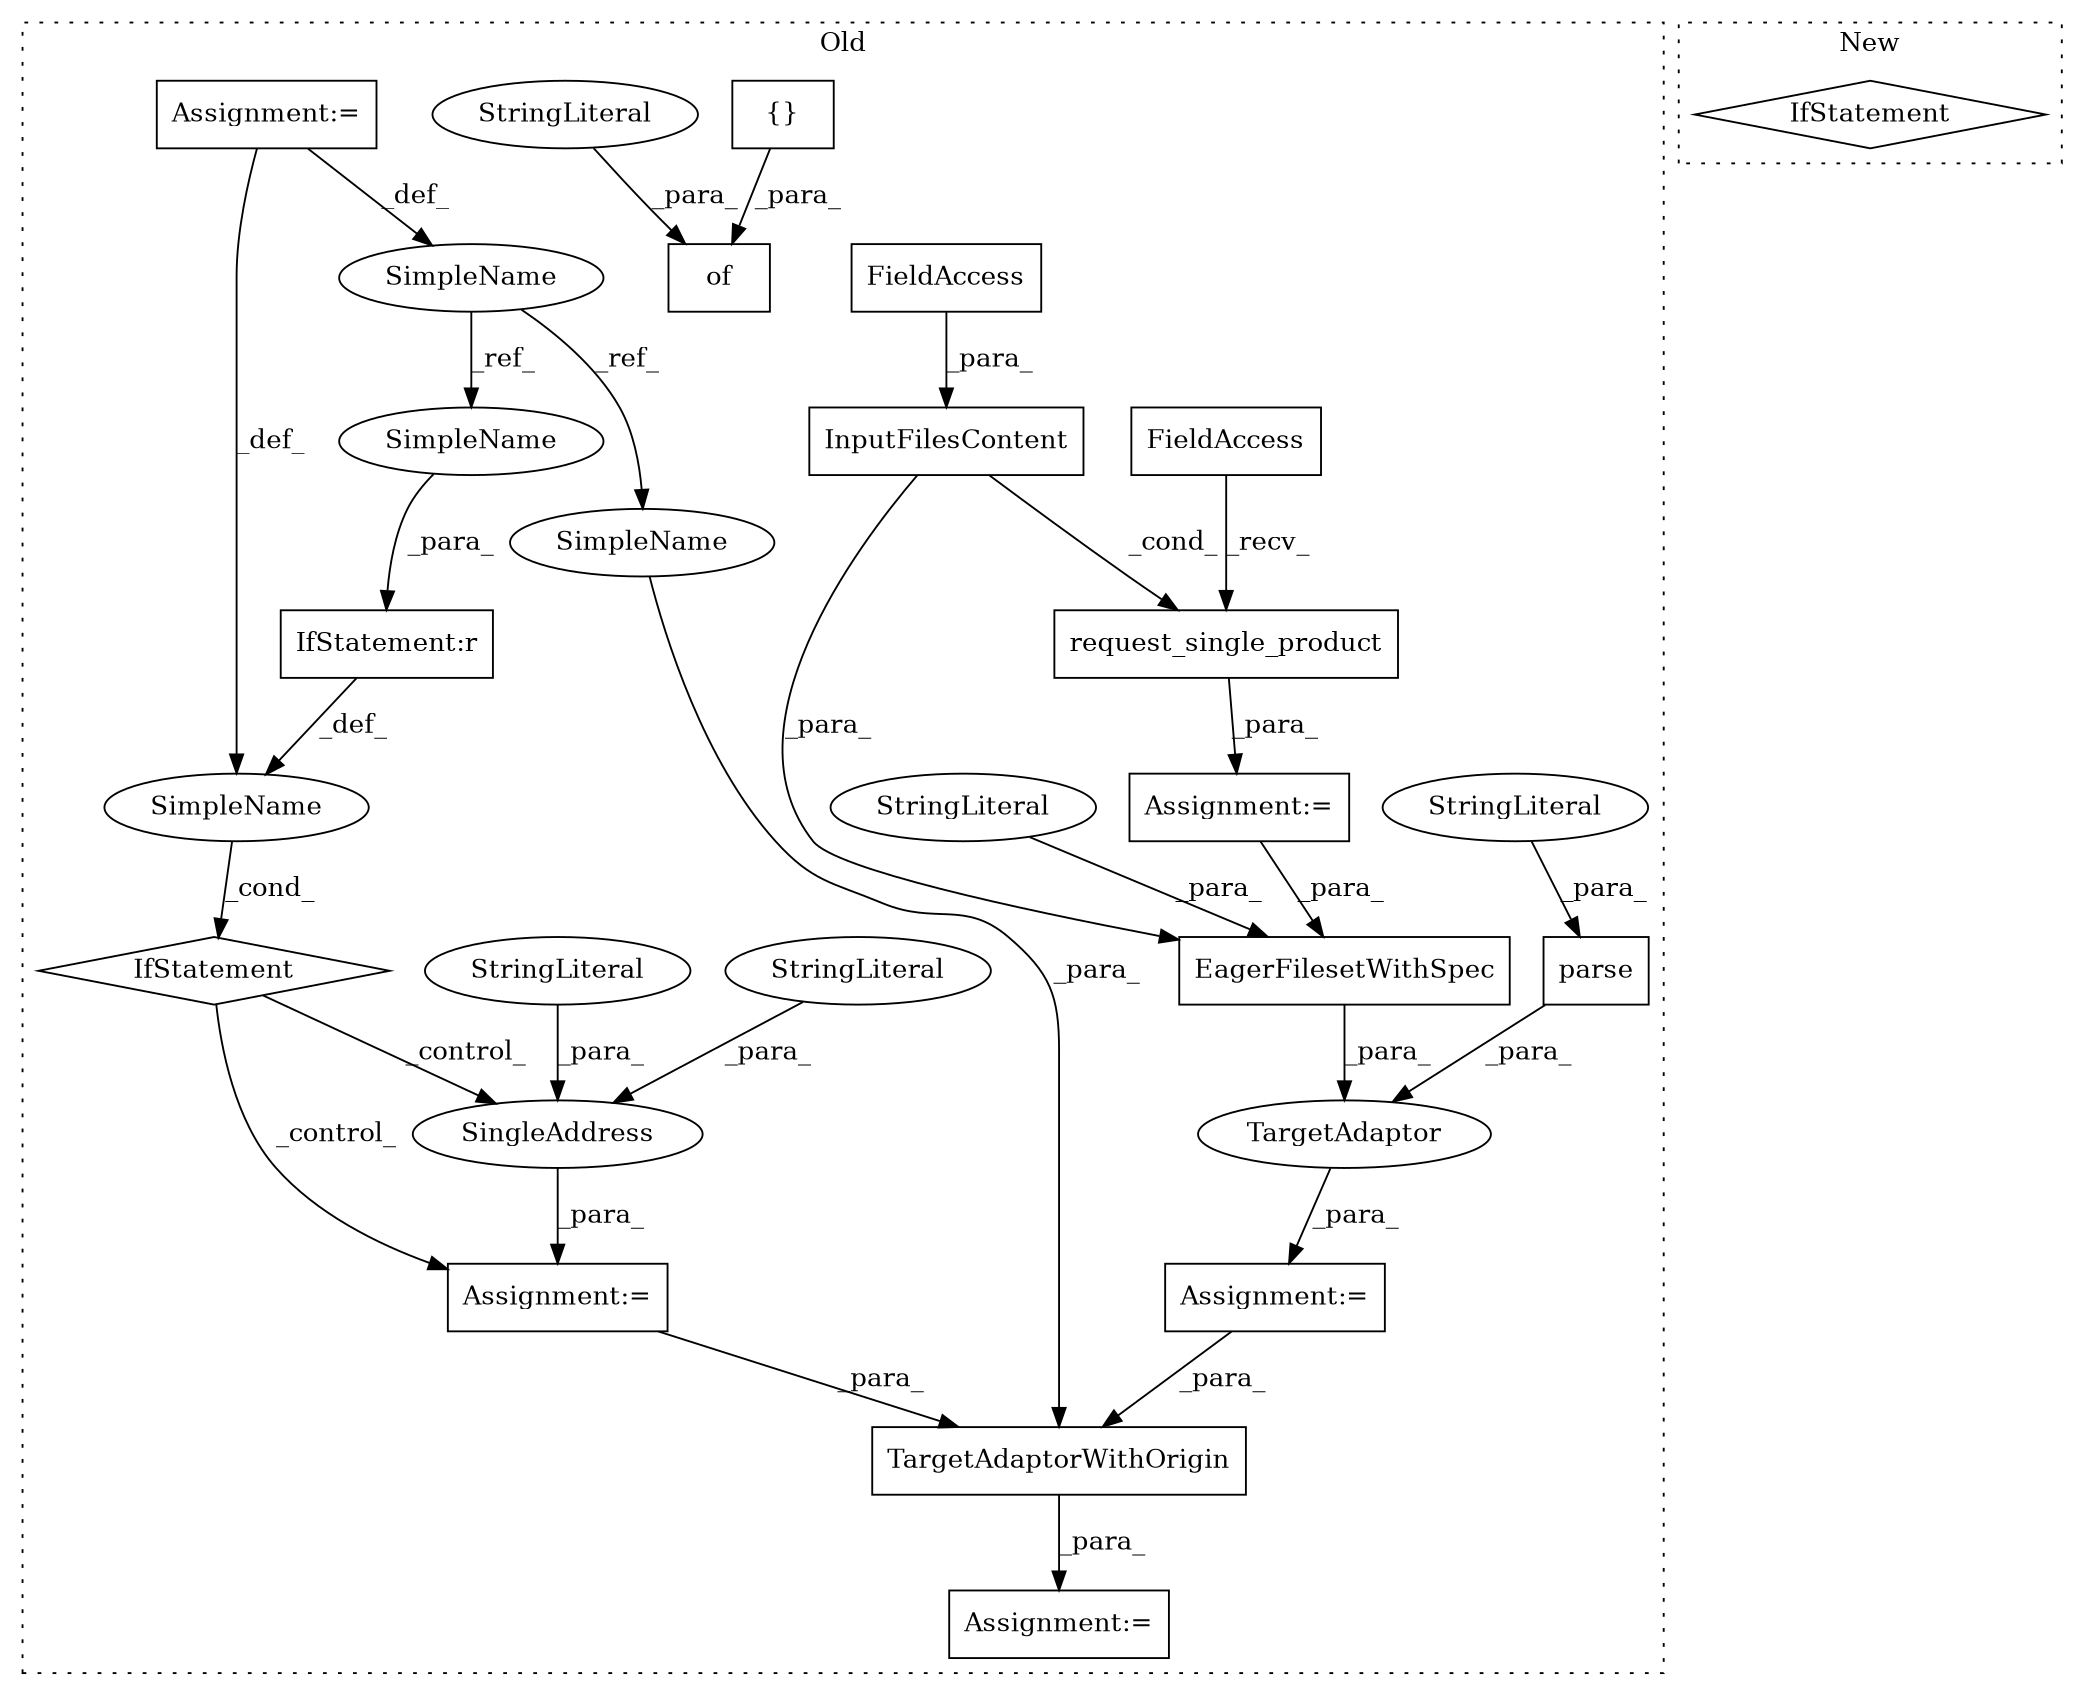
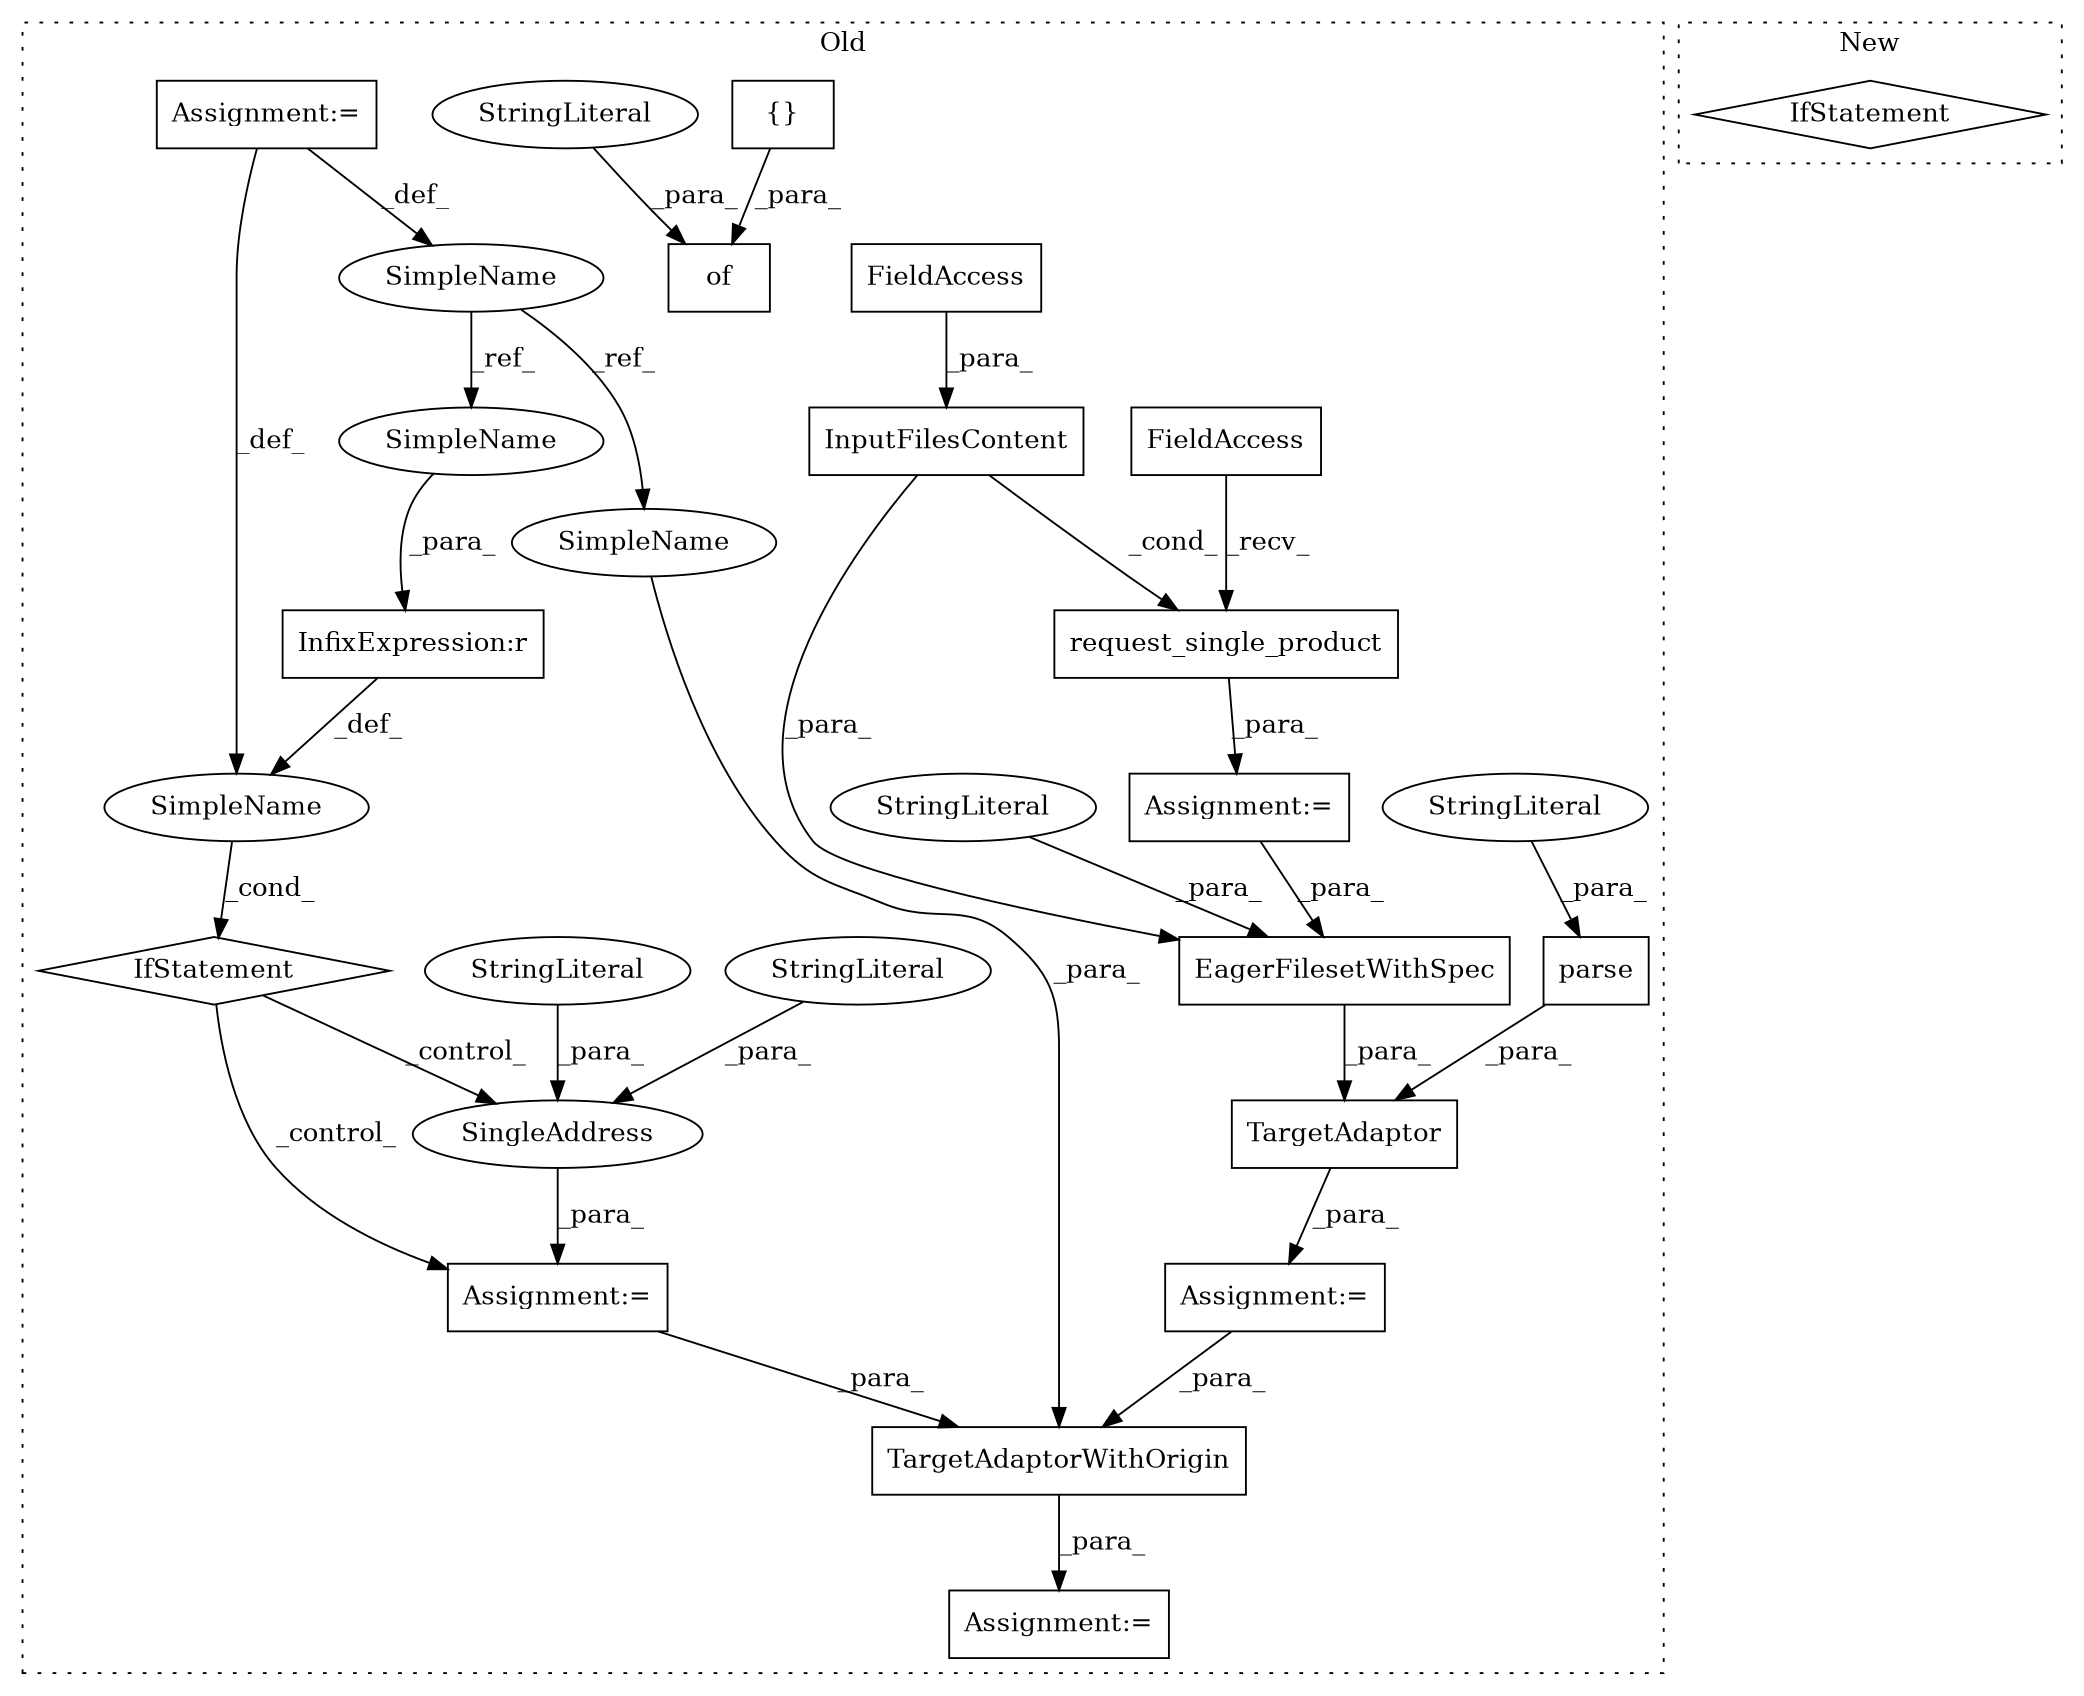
node "IfStatement:r": label "IfStatement:r" -> "InfixExpression:r"
node "TargetAdaptor": shape ellipse -> box
